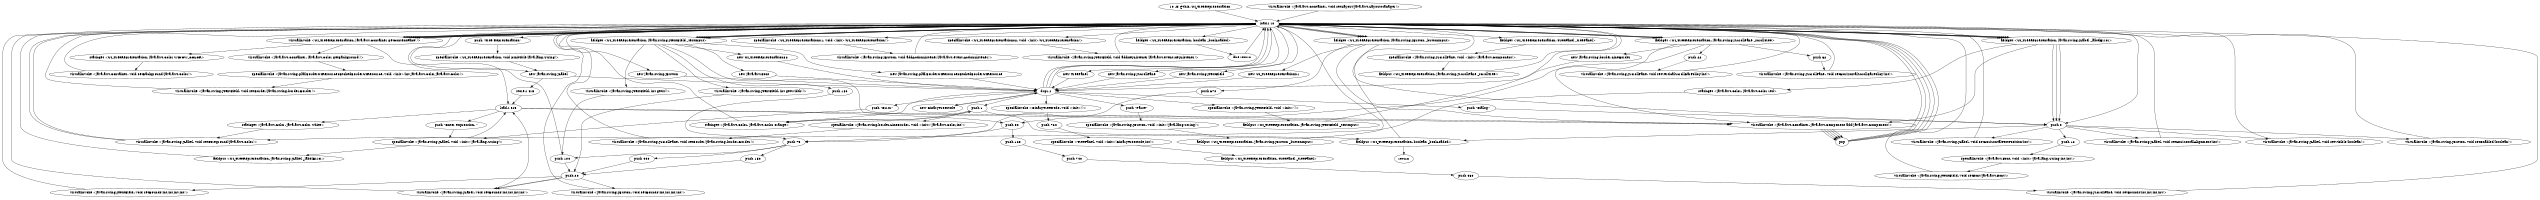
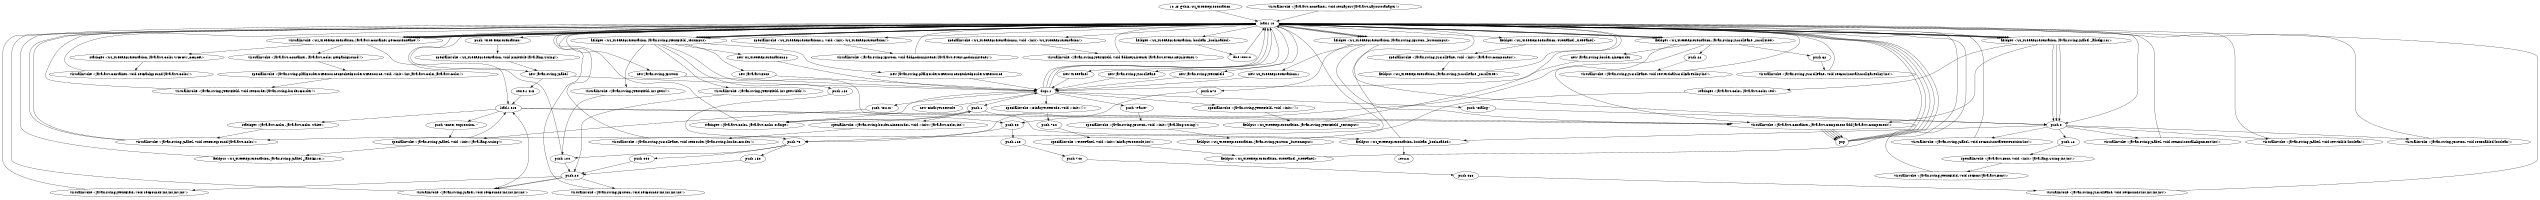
edge "fieldput <UI_TreeRepresentation: TreePanel _treePanel>" -> "load.r r0": added
edge "dup1.r" -> "new BinaryTreeNode": removed
